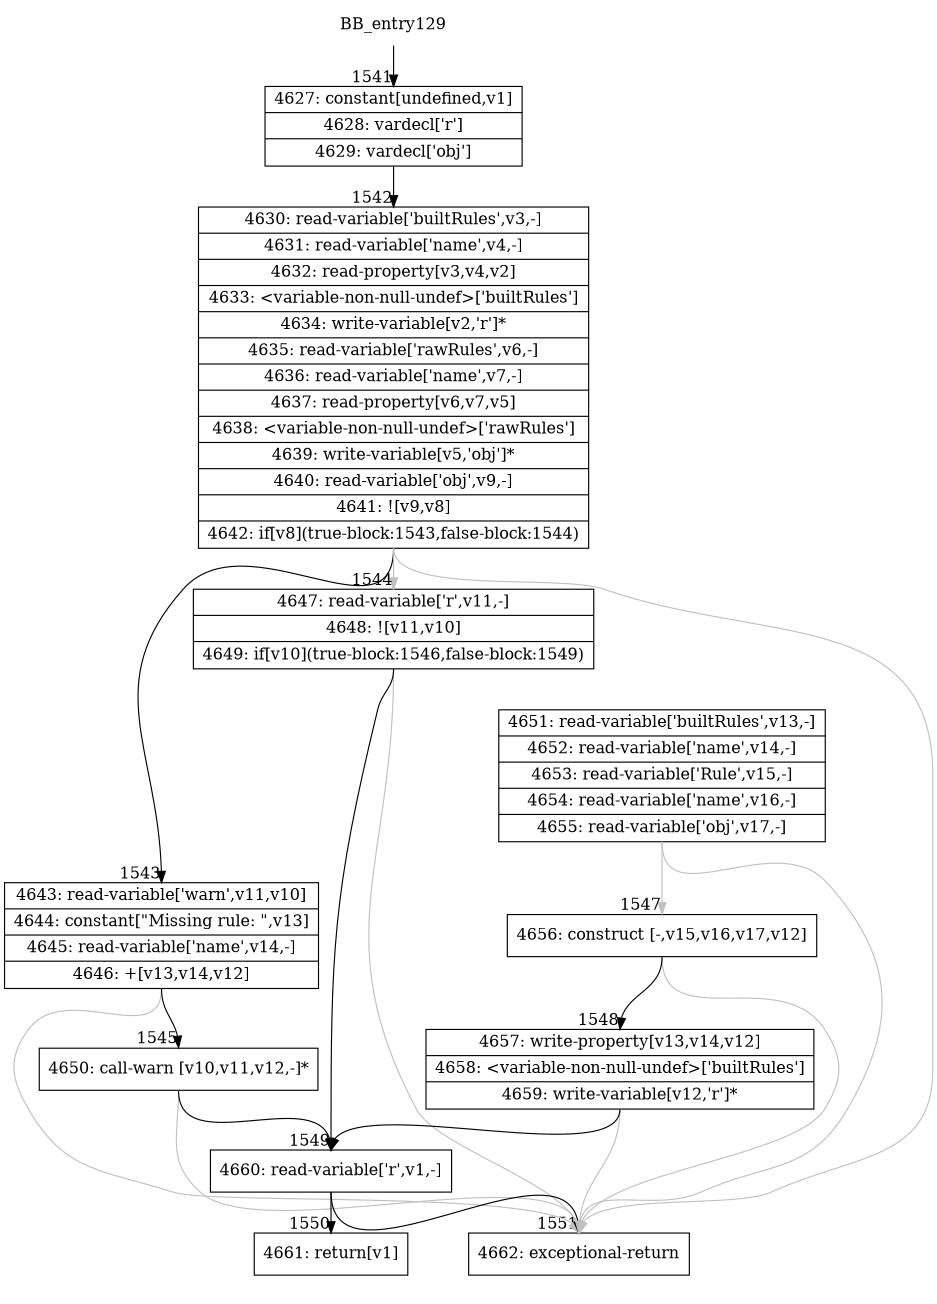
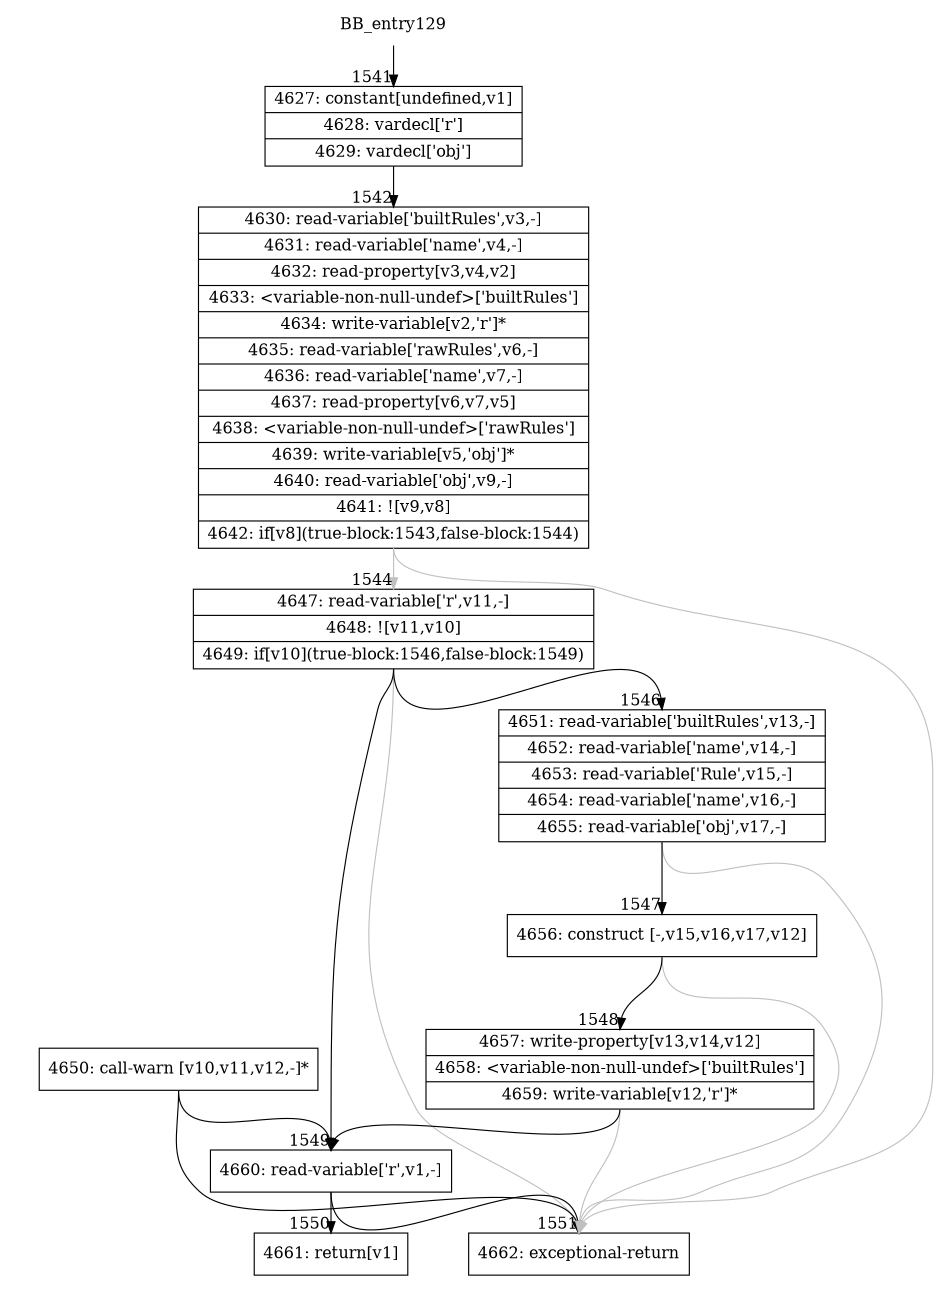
edge "4647: read-variable['r',v11,-]" -> "4651: read-variable['builtRules',v13,-]": added
edge "4651: read-variable['builtRules',v13,-]" -> "4656: construct [-,v15,v16,v17,v12]": color gray -> black
node "4643: read-variable['warn',v11,v10]": removed
edge "4650: call-warn [v10,v11,v12,-]*" -> "4662: exceptional-return": color gray -> black
